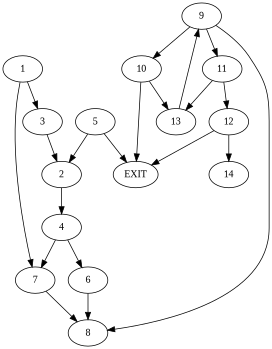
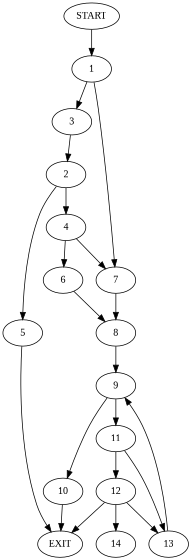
node "START": added
edge "10" -> "13": now "12" -> "13"
edge "5" -> "2": reversed
edge "9" -> "8": reversed
